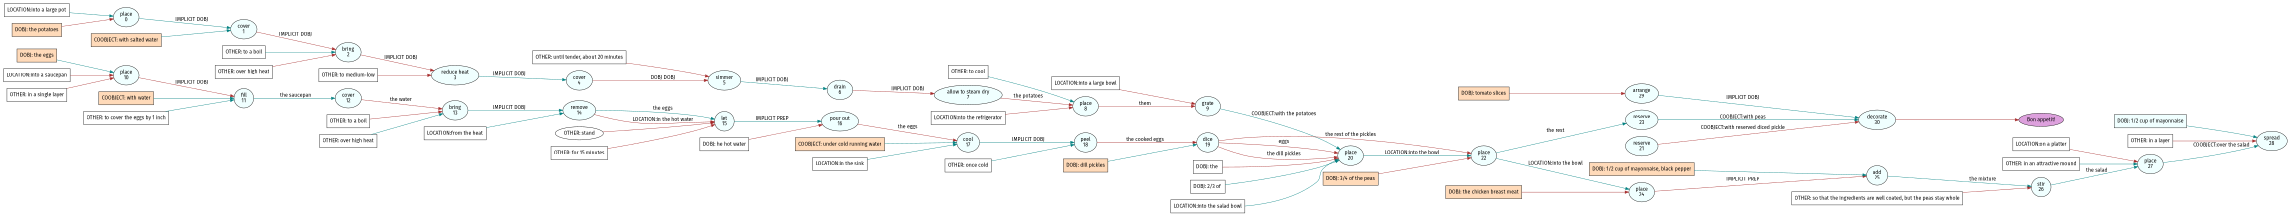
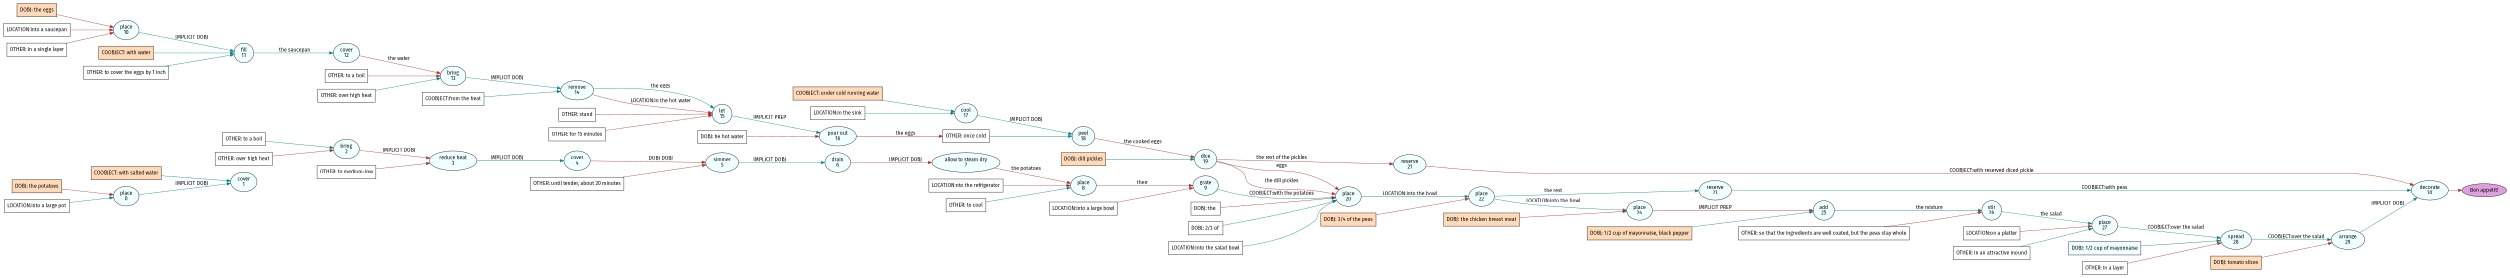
edge "cover 1" -> "bring 2": removed, label "IMPLICIT DOBJ"
edge "DOBJ: the eggs" -> "place 10": color teal -> brown
edge "place 10" -> "fill 11": color brown -> teal
edge "pour out 16" -> "cool 17": now "pour out 16" -> "OTHER: once cold"
node "LOCATION:from the heat": label "LOCATION:from the heat" -> "COOBJECT:from the heat"
node "OTHER: stand": shape ellipse -> box
edge "dice 19" -> "place 22": now "dice 19" -> "reserve 21"
edge "spread 28" -> "arrange 29": added, label "COOBJECT:over the salad"
